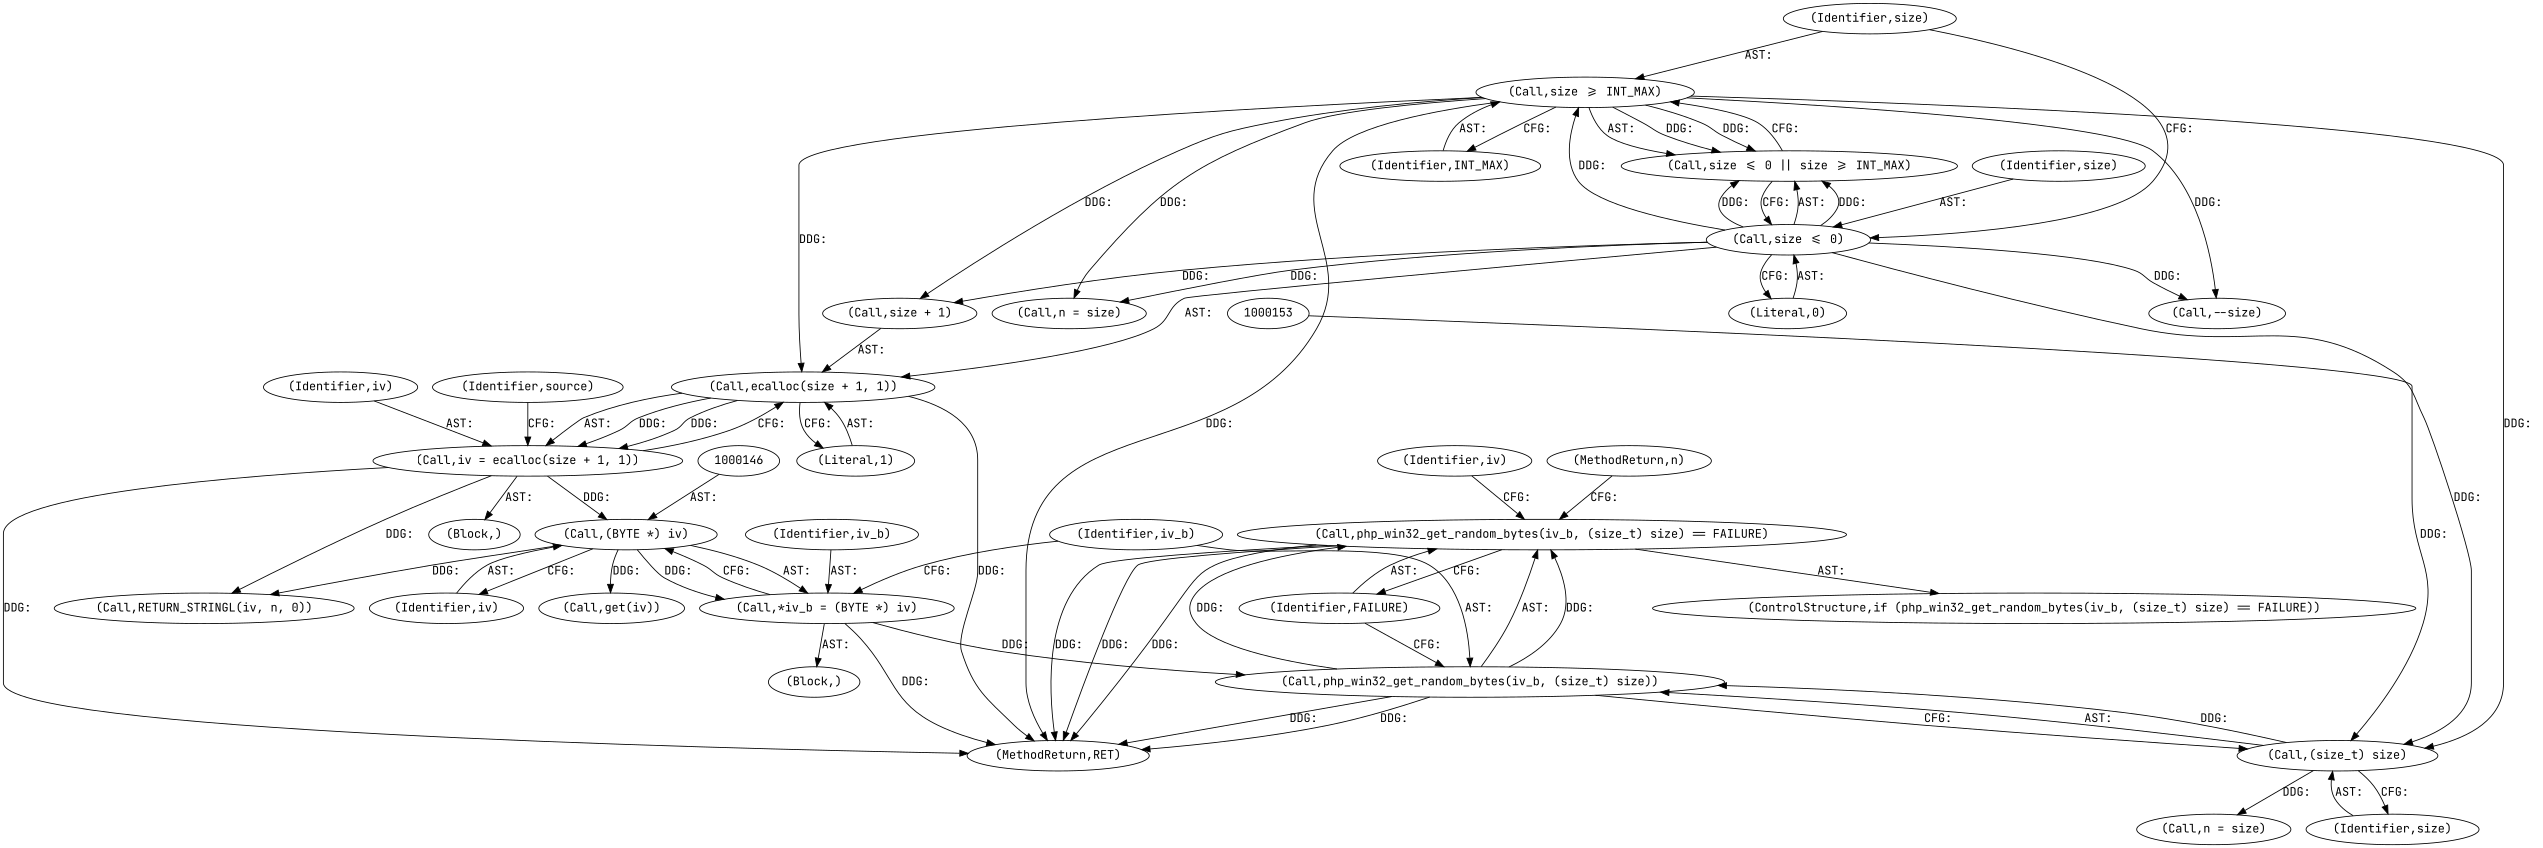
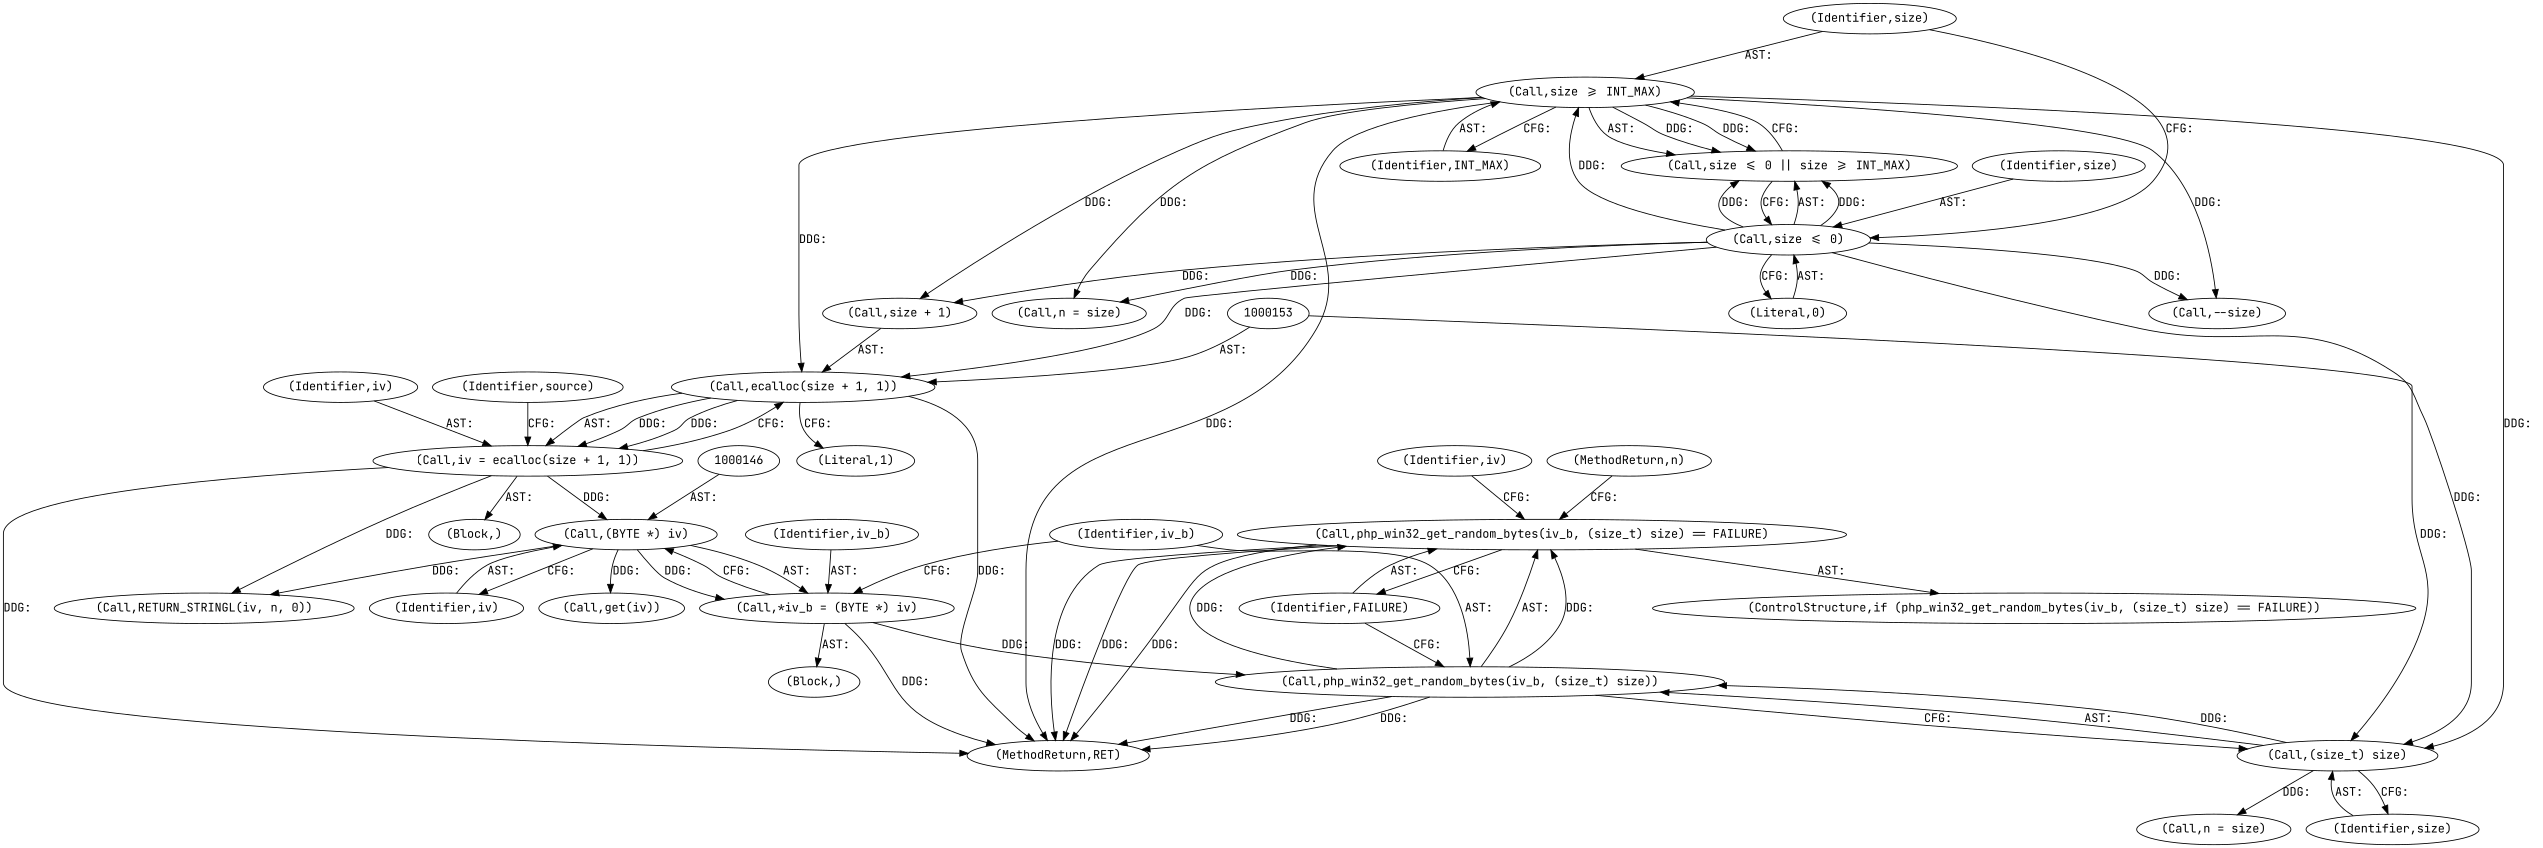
edge "(Call,size <= 0)" -> "(Call,ecalloc(size + 1, 1))": label "AST: " -> "DDG: "
edge "(Literal,1)" -> "(Call,ecalloc(size + 1, 1))": now "1000153" -> "(Call,ecalloc(size + 1, 1))"
